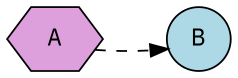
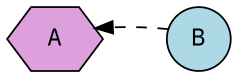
edge "A" -> "B": reversed
